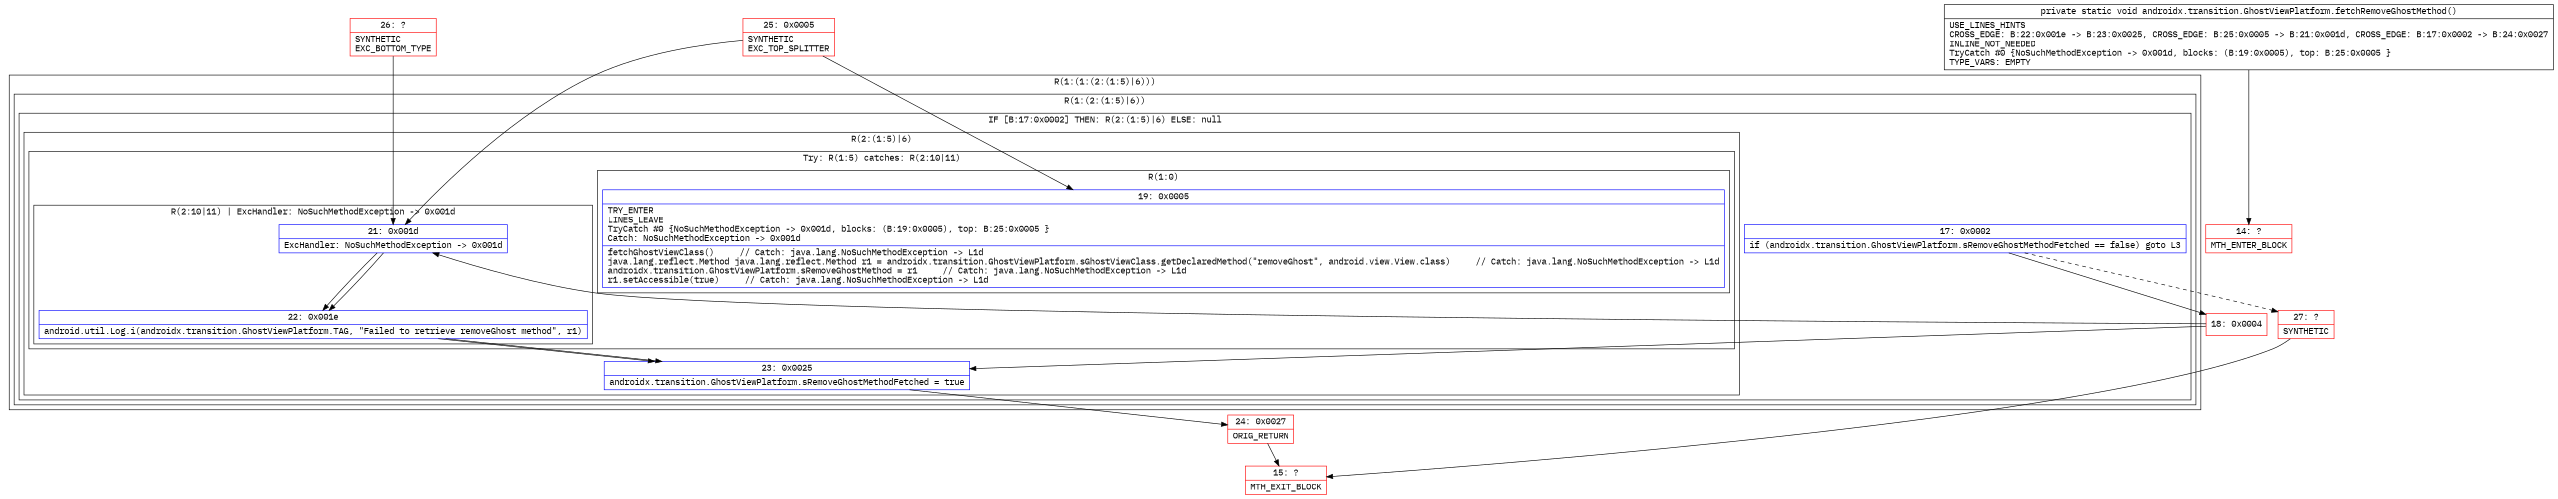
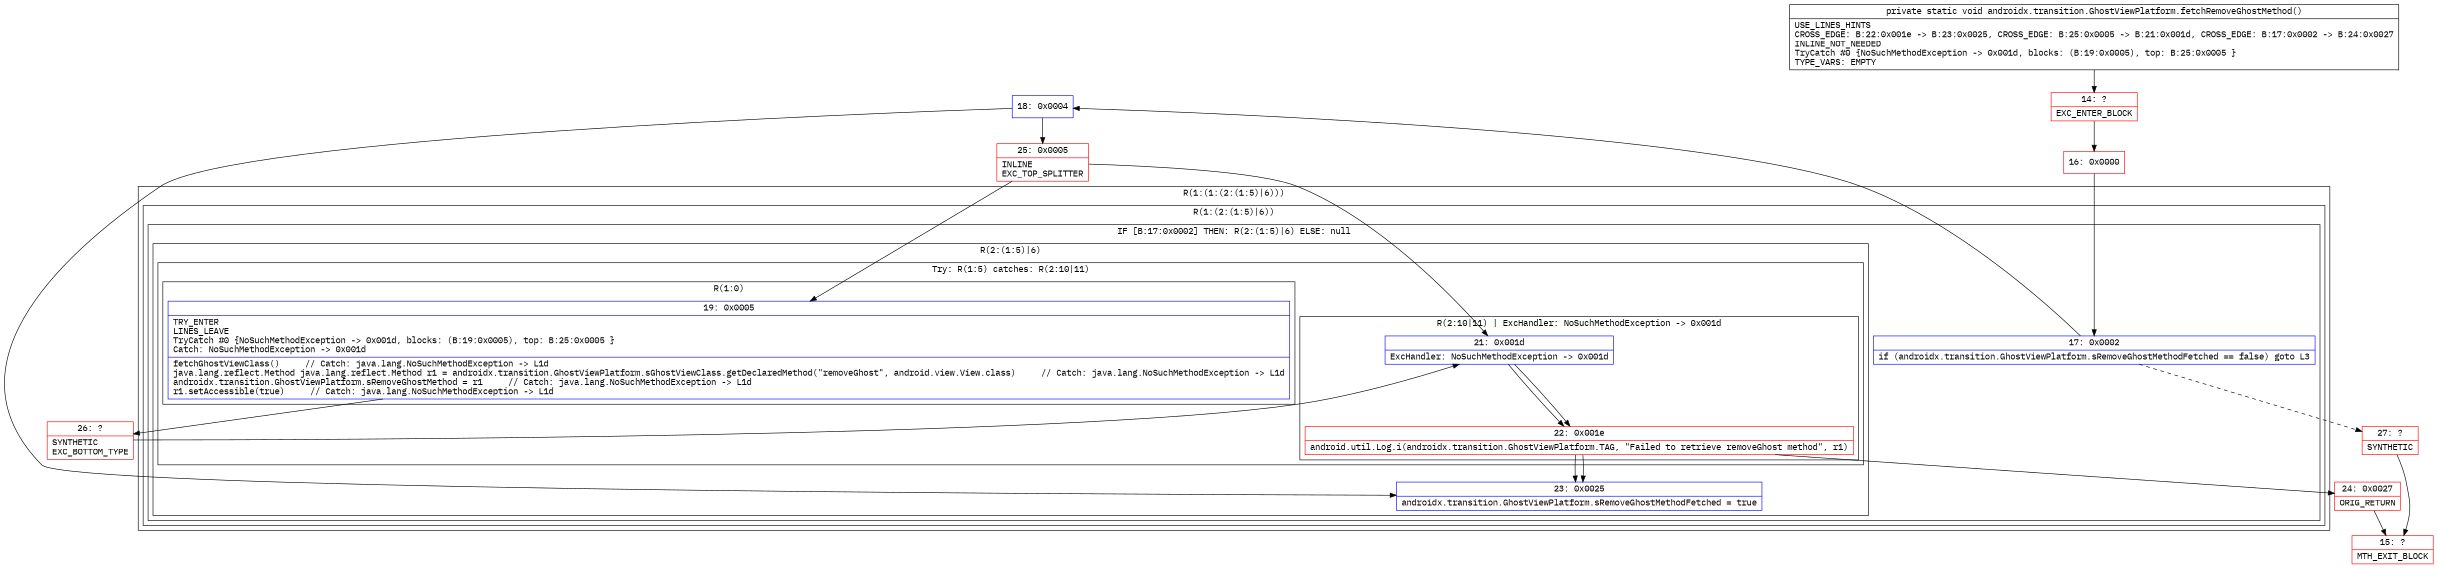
node "25: 0x0005": text "SYNTHETIC" -> "INLINE"
node "16: 0x0000": added
node "14: ?": text "MTH_ENTER_BLOCK" -> "EXC_ENTER_BLOCK"
edge "18: 0x0004" -> "21: 0x001d": now "18: 0x0004" -> "25: 0x0005"
node "22: 0x001e": color blue -> red
node "18: 0x0004": color red -> blue
edge "23: 0x0025" -> "24: 0x0027": now "22: 0x001e" -> "24: 0x0027"
edge "19: 0x0005" -> "26: ?": added
